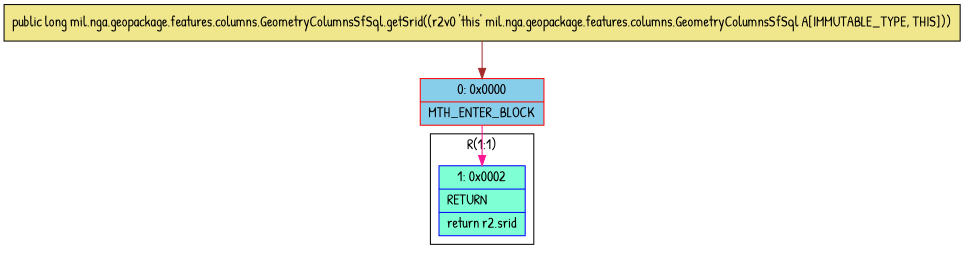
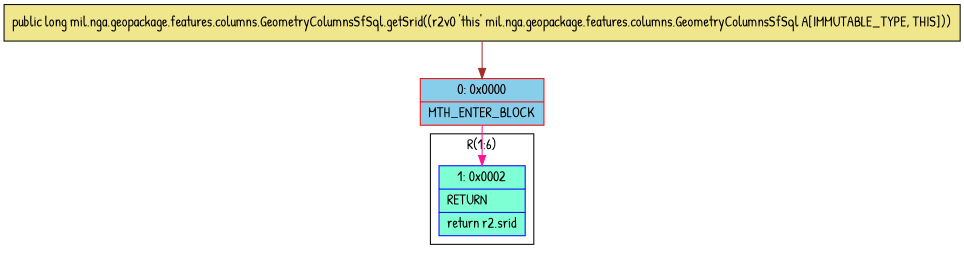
cluster "R(1:1)": label "R(1:1)" -> "R(1:6)"
